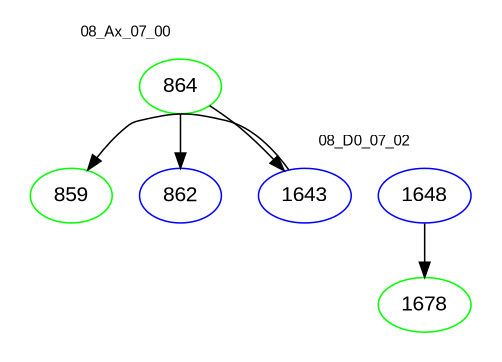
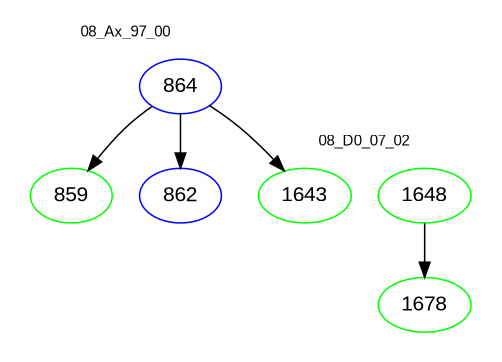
cluster "08_Ax_07_00": label "08_Ax_07_00" -> "08_Ax_97_00"
node "864": color green -> blue
edge "1643" -> "859": now "864" -> "859"
node "1643": color blue -> green
node "1648": color blue -> green
